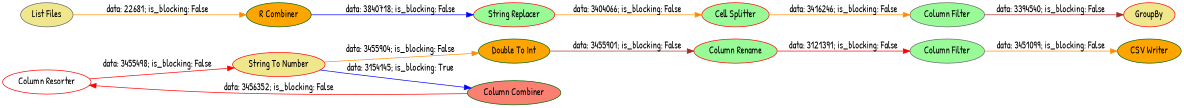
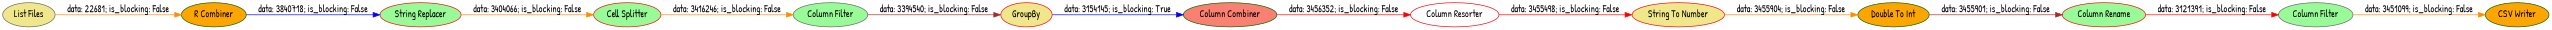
edge "String To Number" -> "Column Combiner": now "GroupBy" -> "Column Combiner"
